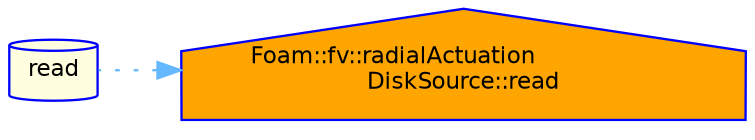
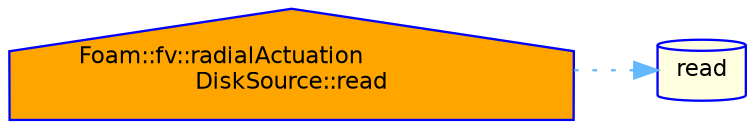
edge "read" -> "Foam::fv::radialActuation DiskSource::read": reversed
